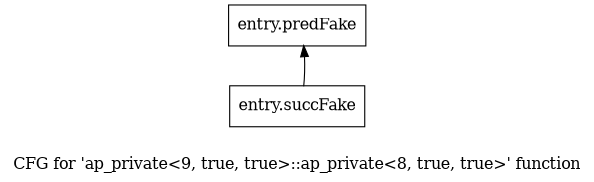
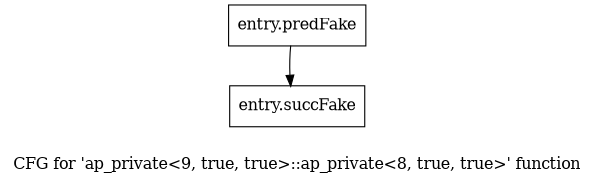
edge "entry.succFake" -> "entry.predFake": reversed
